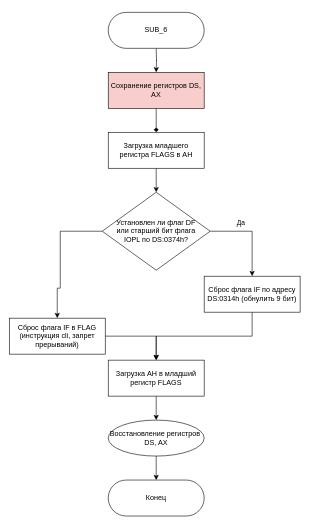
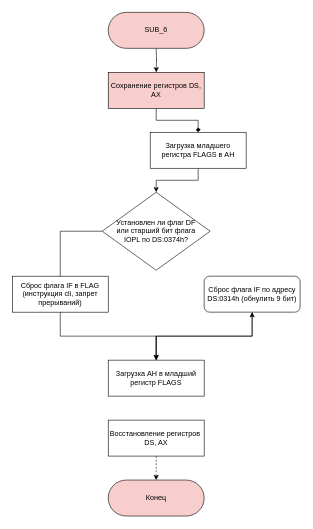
node "SUB_6": fillcolor #ffffff -> #f8cecc
node "Загрузка младшего регистра FLAGS в AH": moved (156, 150) -> (198, 150)
edge "Установлен ли флаг DF или старший бит флага IOPL по DS:0374h?" -> "Сброс флага IF по адресу DS:0314h (обнулить 9 бит)": removed, label "Да"
node "Сброс флага IF по адресу DS:0314h (обнулить 9 бит)": shape rectangle -> rounded rectangle
node "Сброс флага IF в FLAG (инструкция cli, запрет прерываний)": moved (57, 336) -> (60, 294)
edge "Загрузка AH в младший регистр FLAGS" -> "Восстановление регистров DS, AX": now "Загрузка AH в младший регистр FLAGS" -> "Сброс флага IF по адресу DS:0314h (обнулить 9 бит)"
node "Восстановление регистров DS, AX": shape ellipse -> rectangle
edge "Восстановление регистров DS, AX" -> "Конец": style solid -> dashed
node "Конец": fillcolor #ffffff -> #f8cecc
